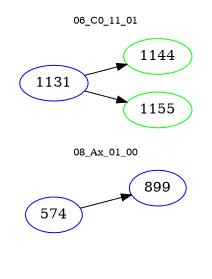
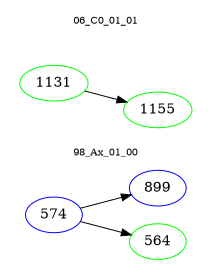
cluster "06_C0_11_01": label "06_C0_11_01" -> "06_C0_01_01"
node "1144": removed
node "1131": color blue -> green
cluster "08_Ax_01_00": label "08_Ax_01_00" -> "98_Ax_01_00"
node "564": added
